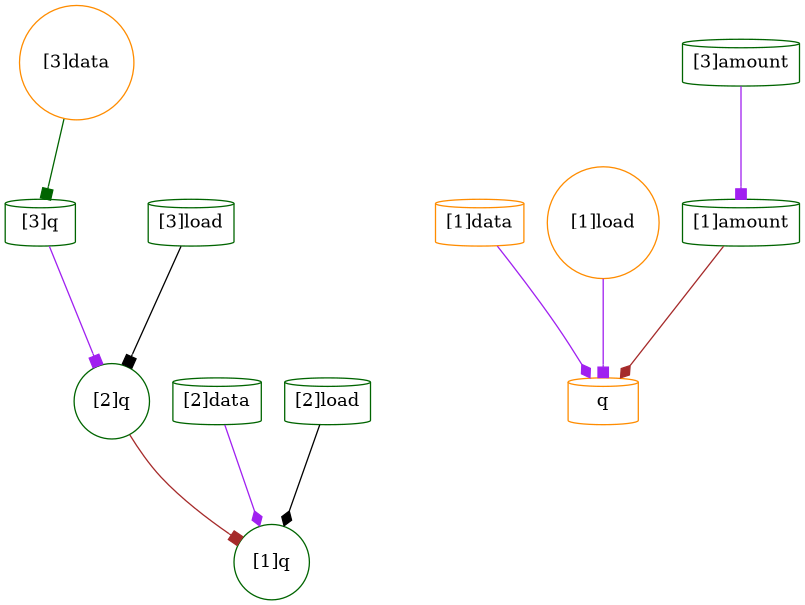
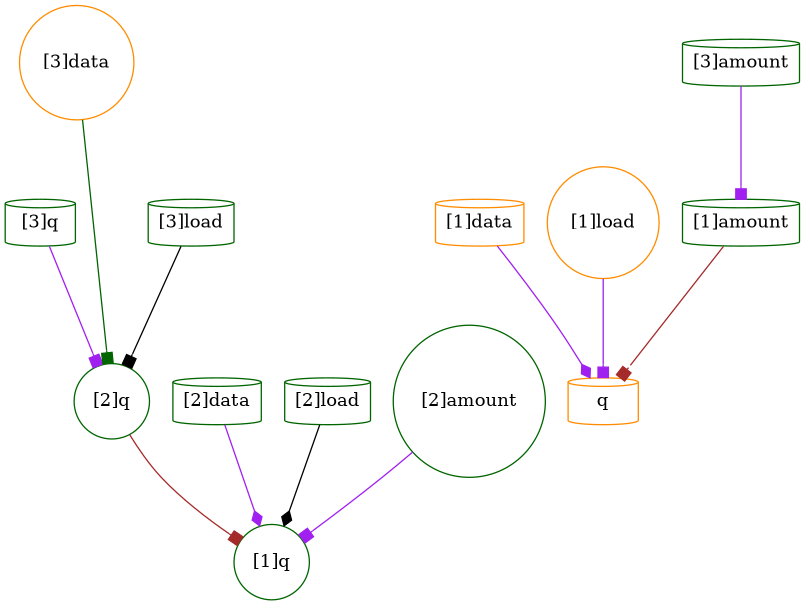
edge "[3]data" -> "[3]q": now "[3]data" -> "[2]q"
edge "[1]amount" -> "q": arrowhead diamond -> box
node "[2]amount": added
